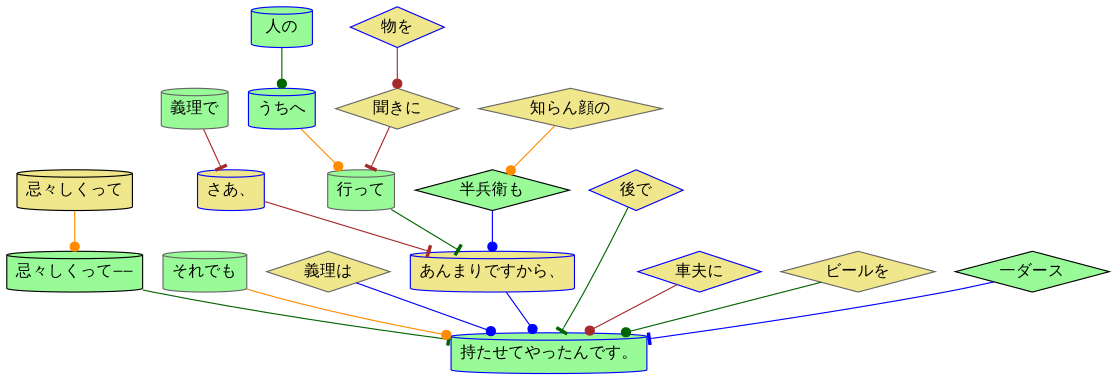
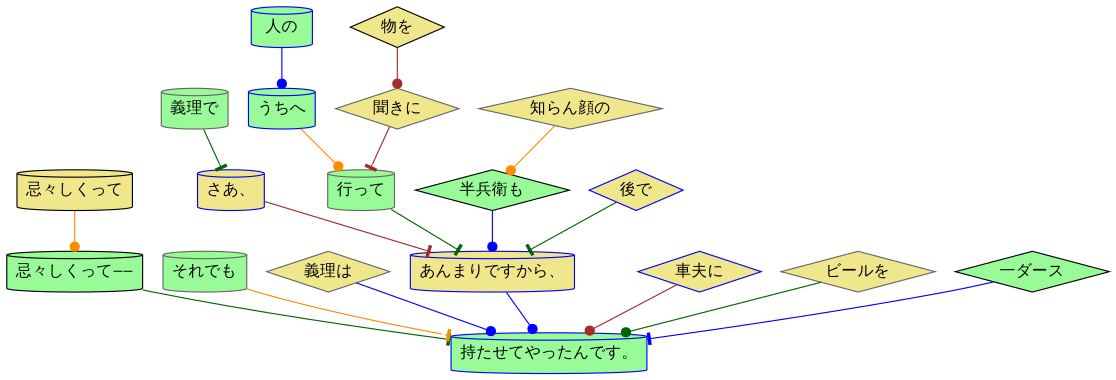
node "物を": color blue -> black
edge "人の" -> "うちへ": color darkgreen -> blue
edge "義理で" -> "さあ、": color brown -> darkgreen
edge "後で" -> "持たせてやったんです。": now "後で" -> "あんまりですから、"
edge "それでも" -> "持たせてやったんです。": arrowhead dot -> tee
